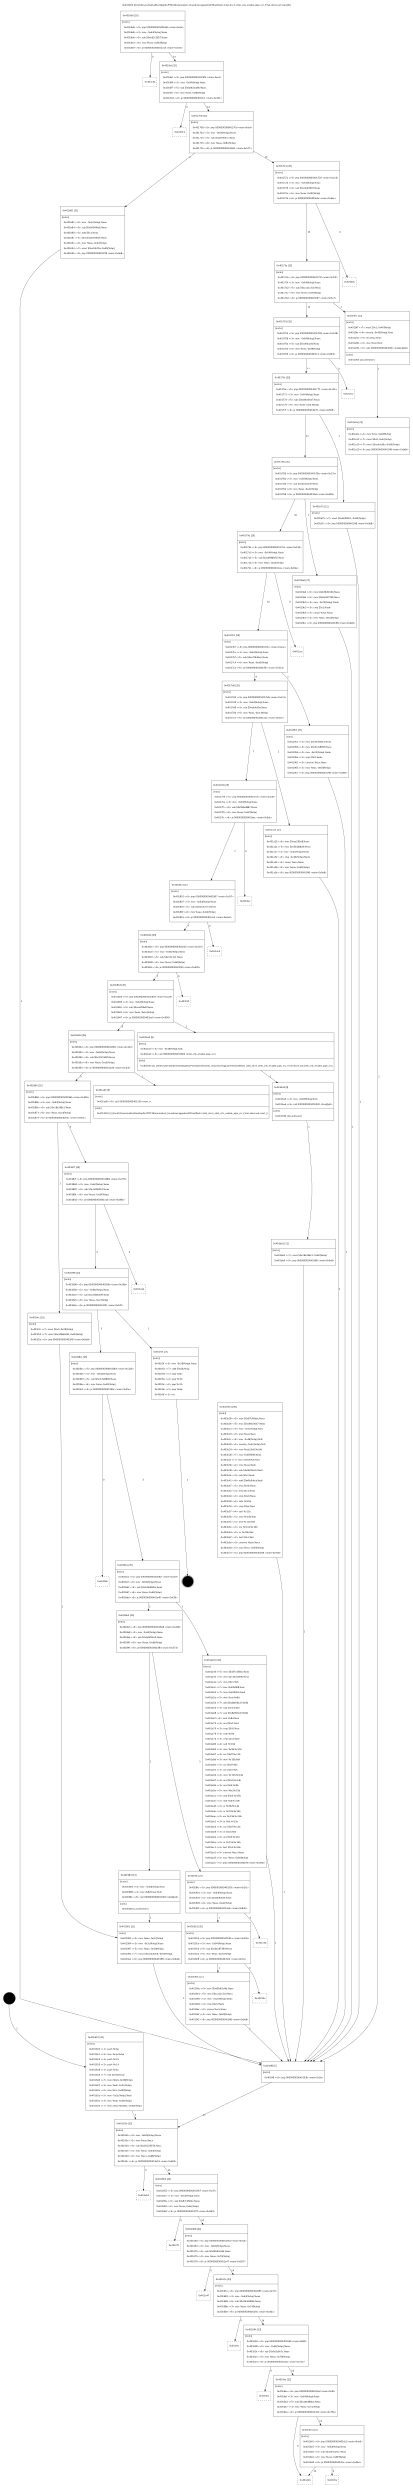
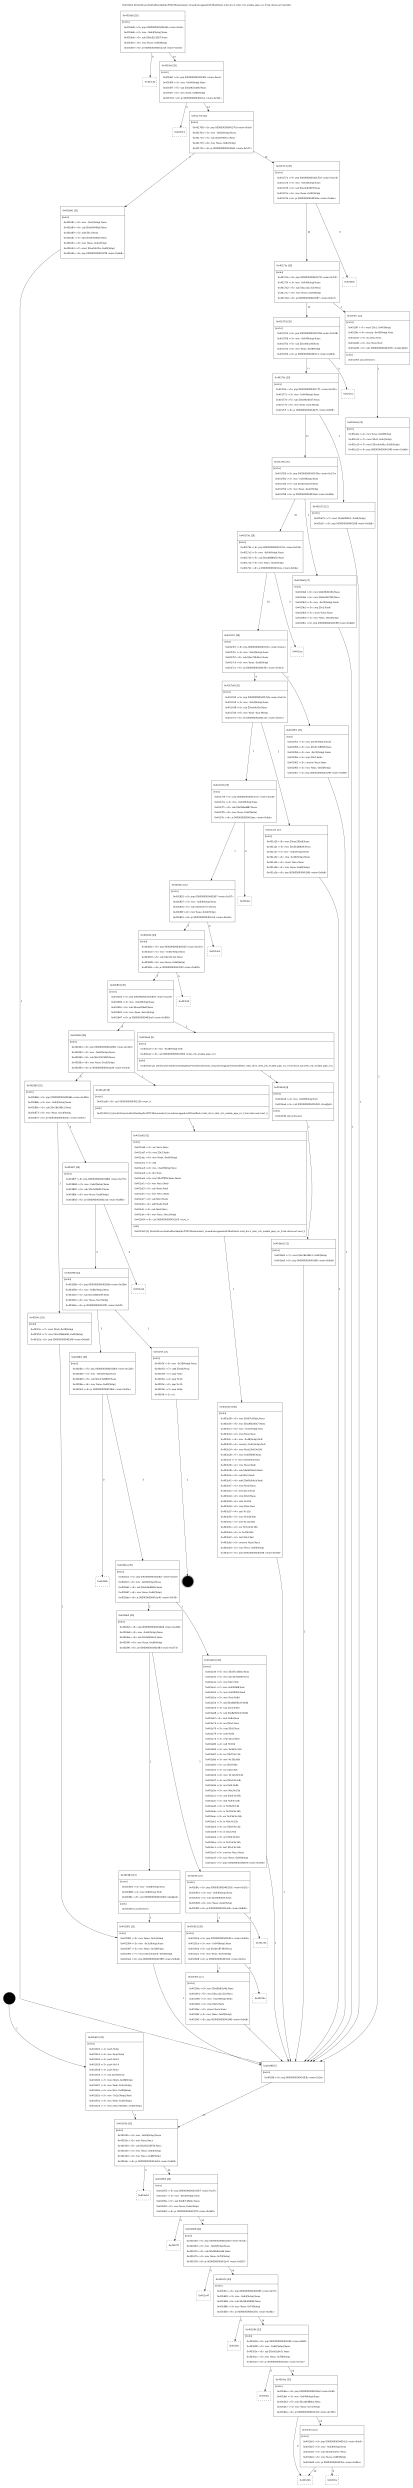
node "0x401ad5 [52]": added
